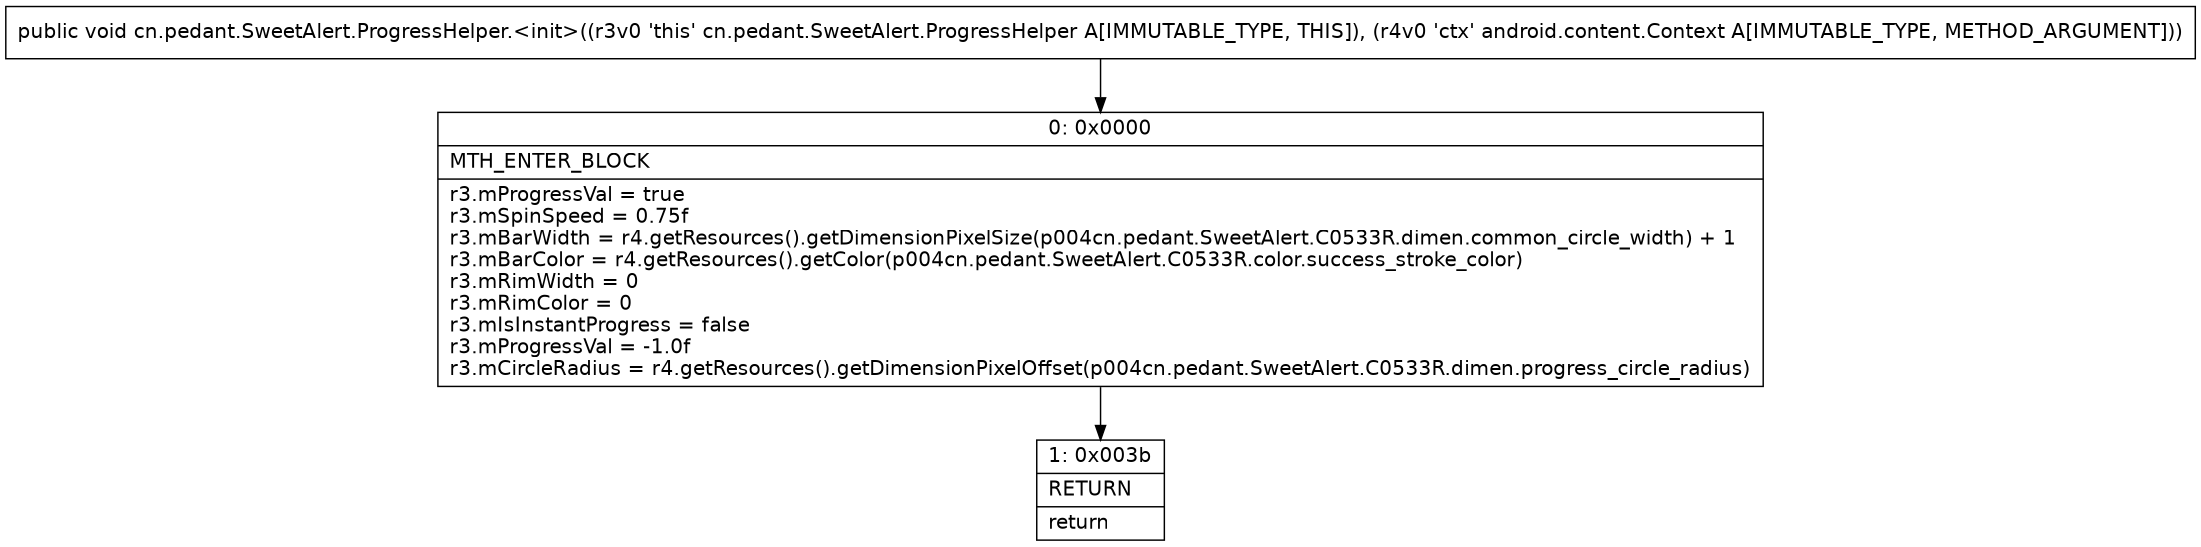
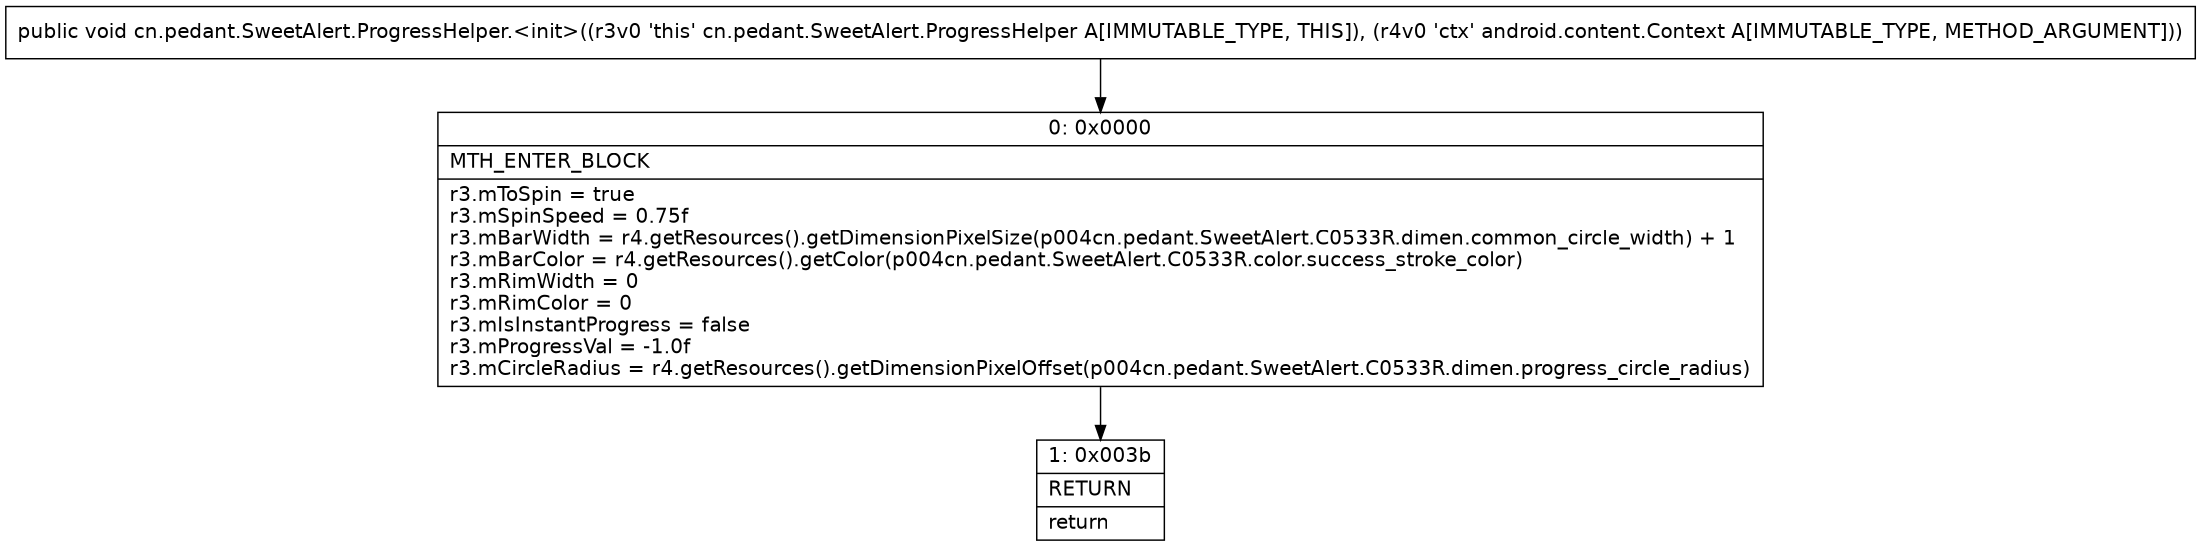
node "0: 0x0000": text "r3.mProgressVal = true" -> "r3.mToSpin = true"
